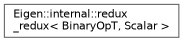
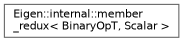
node "Eigen::internal::redux _redux< BinaryOpT, Scalar >": label "Eigen::internal::redux _redux< BinaryOpT, Scalar >" -> "Eigen::internal::member _redux< BinaryOpT, Scalar >"
